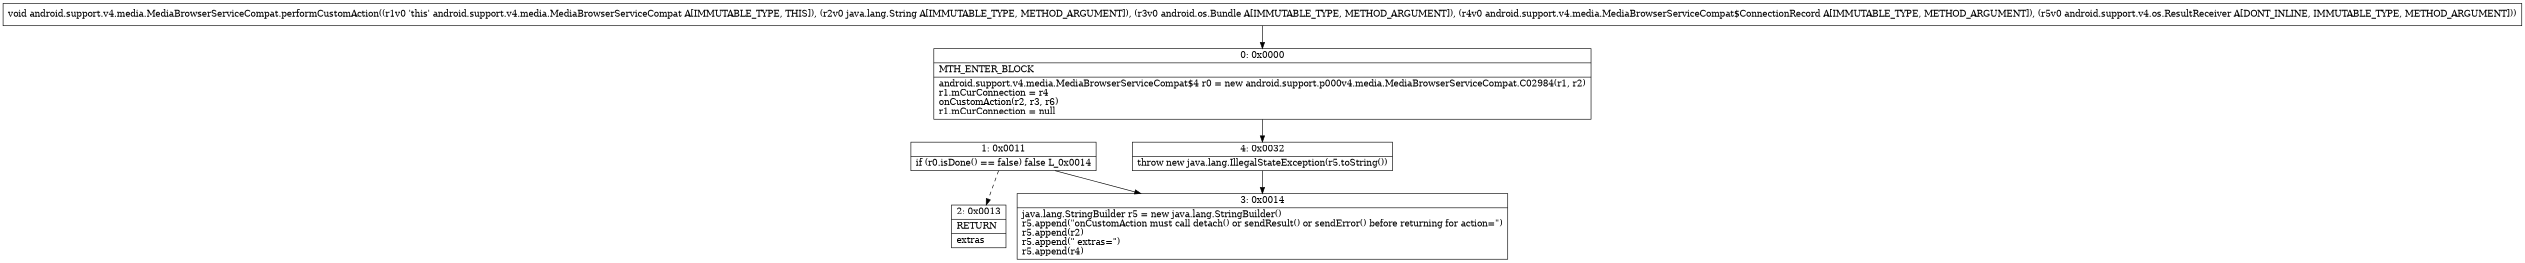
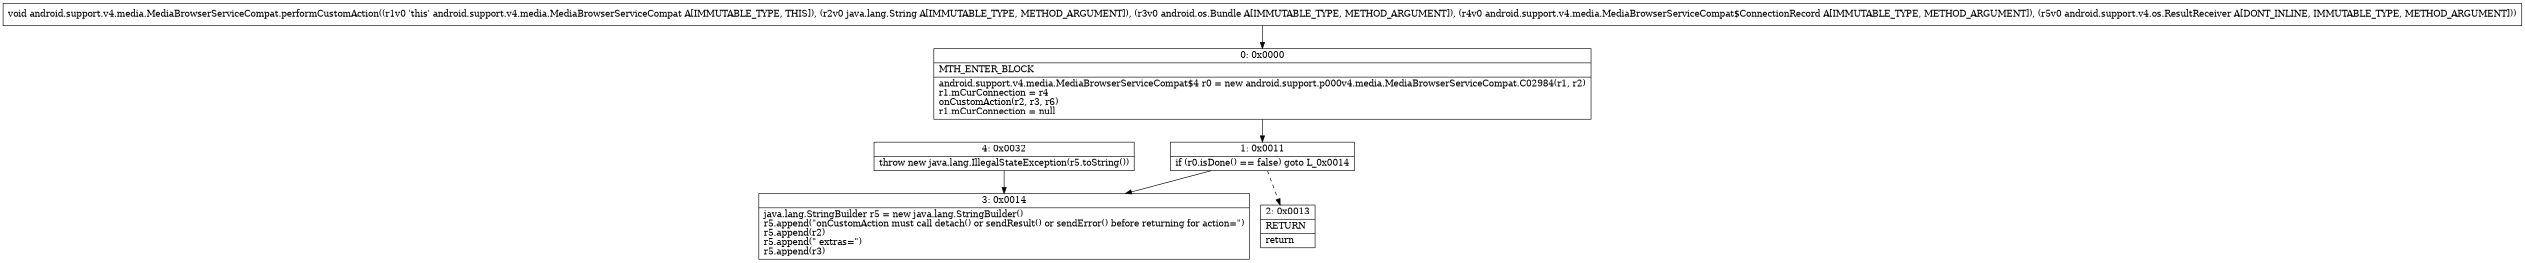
edge "0: 0x0000" -> "4: 0x0032": now "0: 0x0000" -> "1: 0x0011"
node "1: 0x0011": text "if (r0.isDone() == false) false L_0x0014" -> "if (r0.isDone() == false) goto L_0x0014"
node "2: 0x0013": text "extras" -> "return"
node "3: 0x0014": text "r5.append(r4)" -> "r5.append(r3)"
